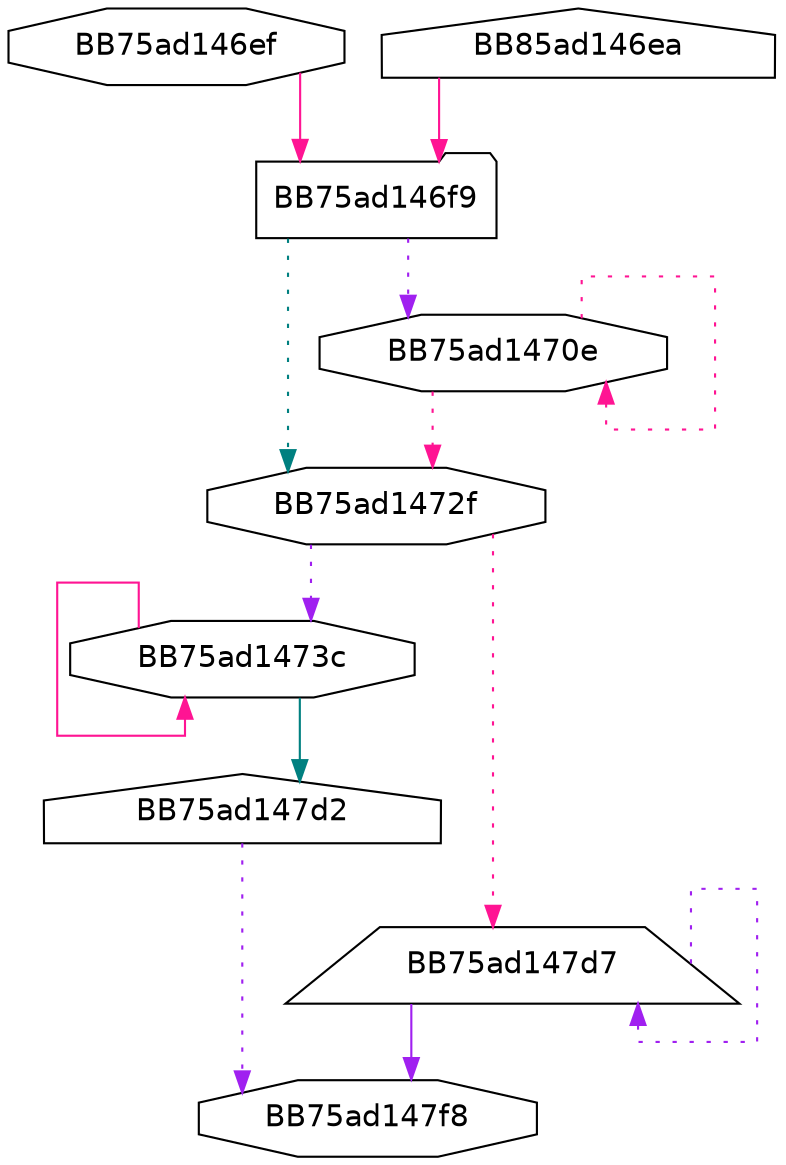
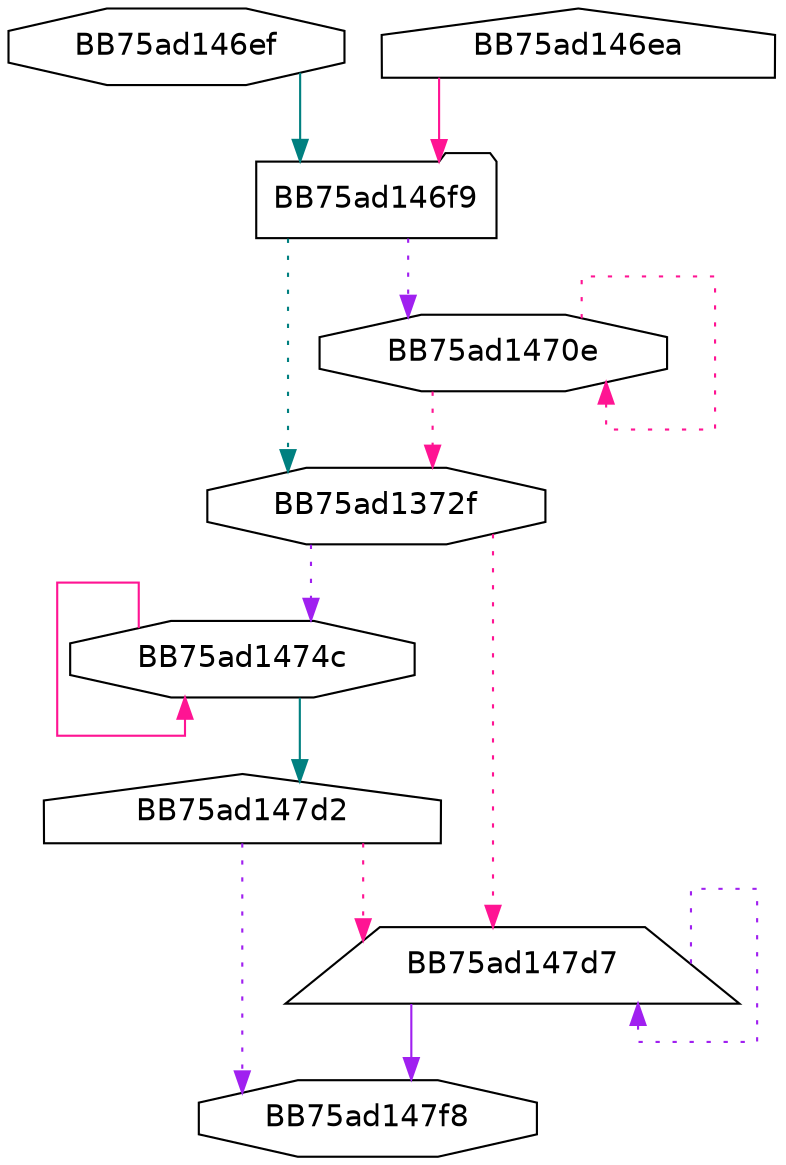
node "BB85ad146ea": label "BB85ad146ea" -> "BB75ad146ea"
edge "BB75ad146ef" -> "BB75ad146f9": color deeppink -> teal
node "BB75ad1472f": label "BB75ad1472f" -> "BB75ad1372f"
node "BB75ad1473c": label "BB75ad1473c" -> "BB75ad1474c"
edge "BB75ad147d2" -> "BB75ad147d7": added
